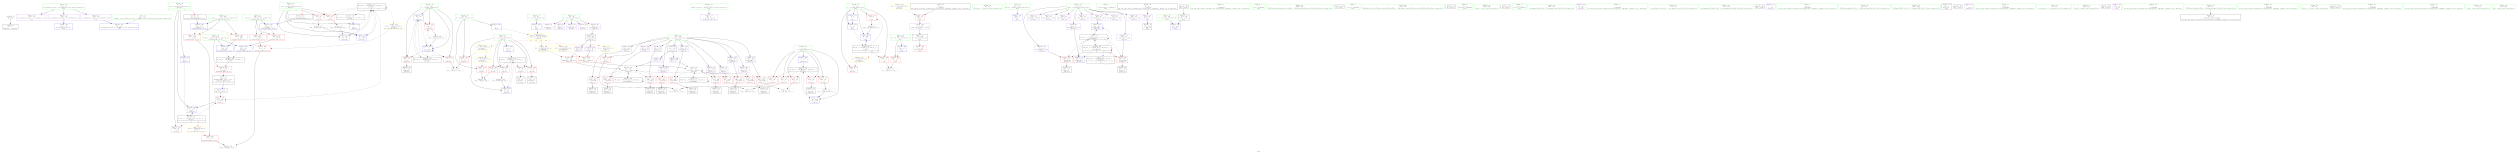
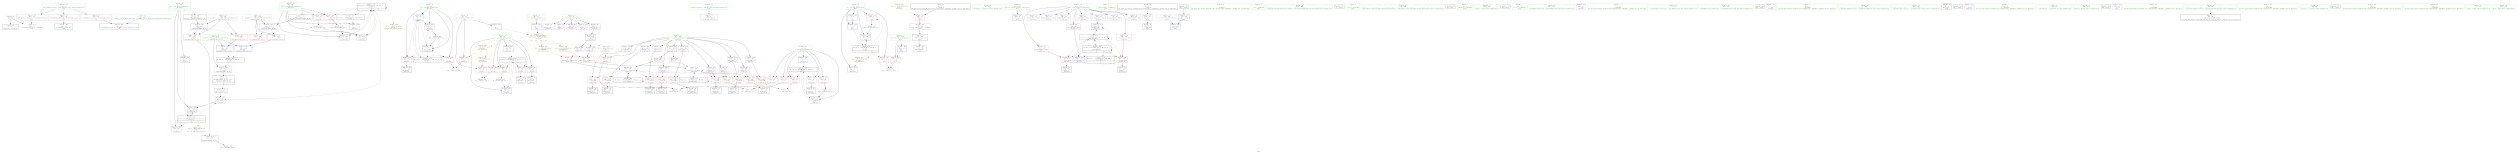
node "NodeID: 164": added
node "NodeID: 154": removed
